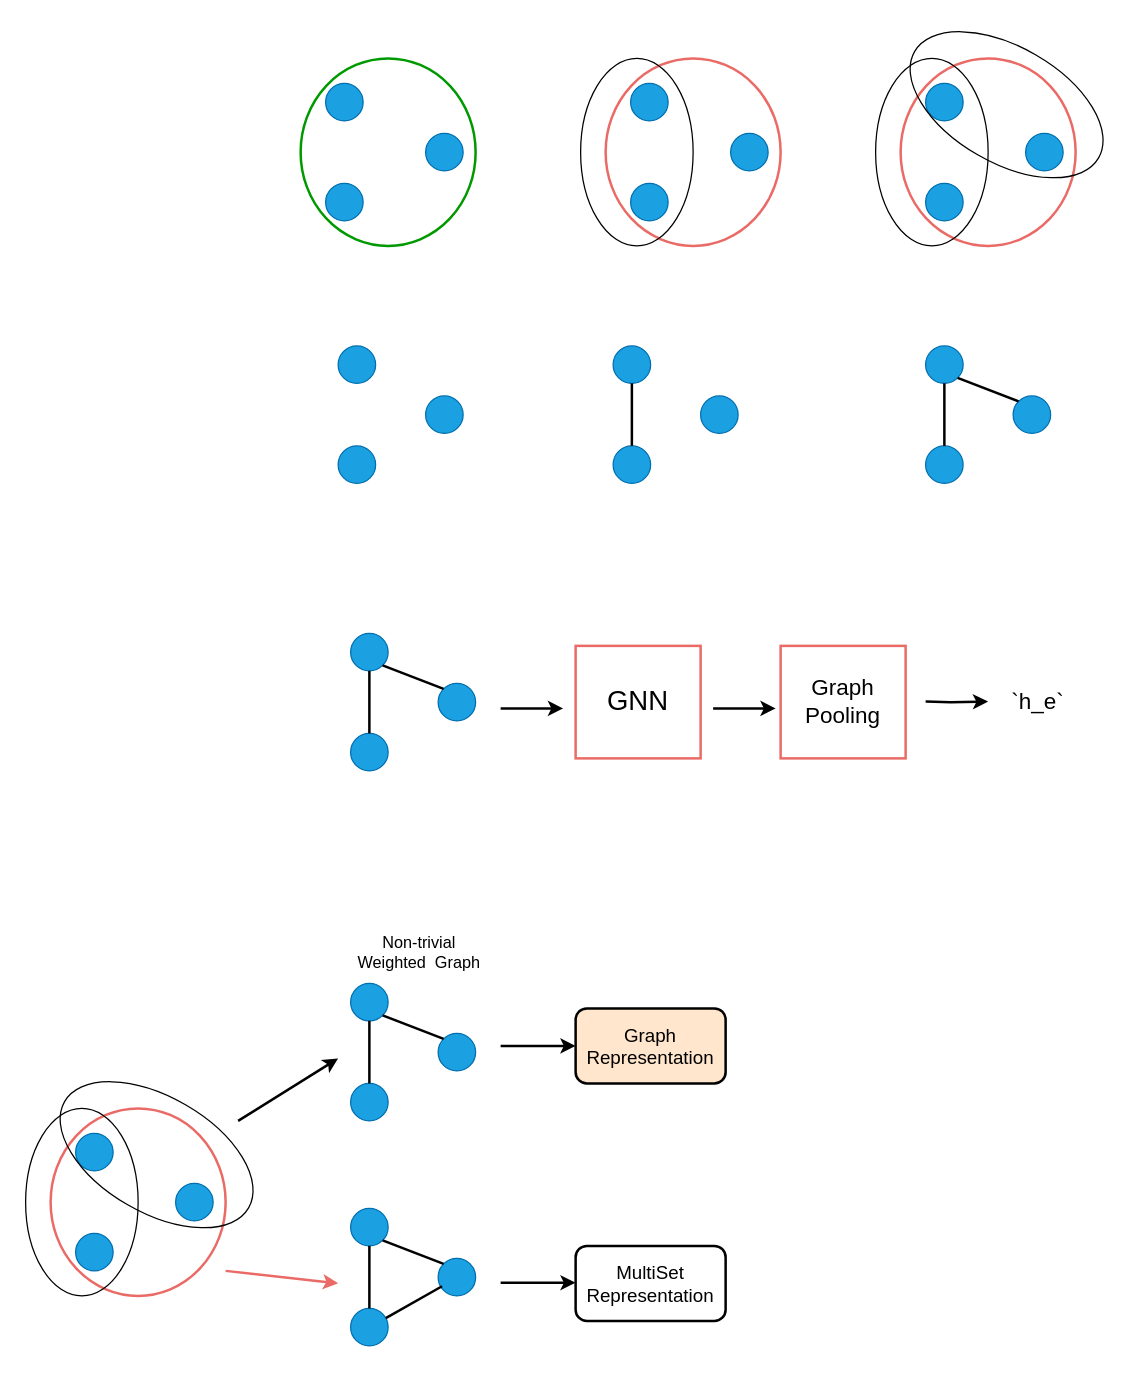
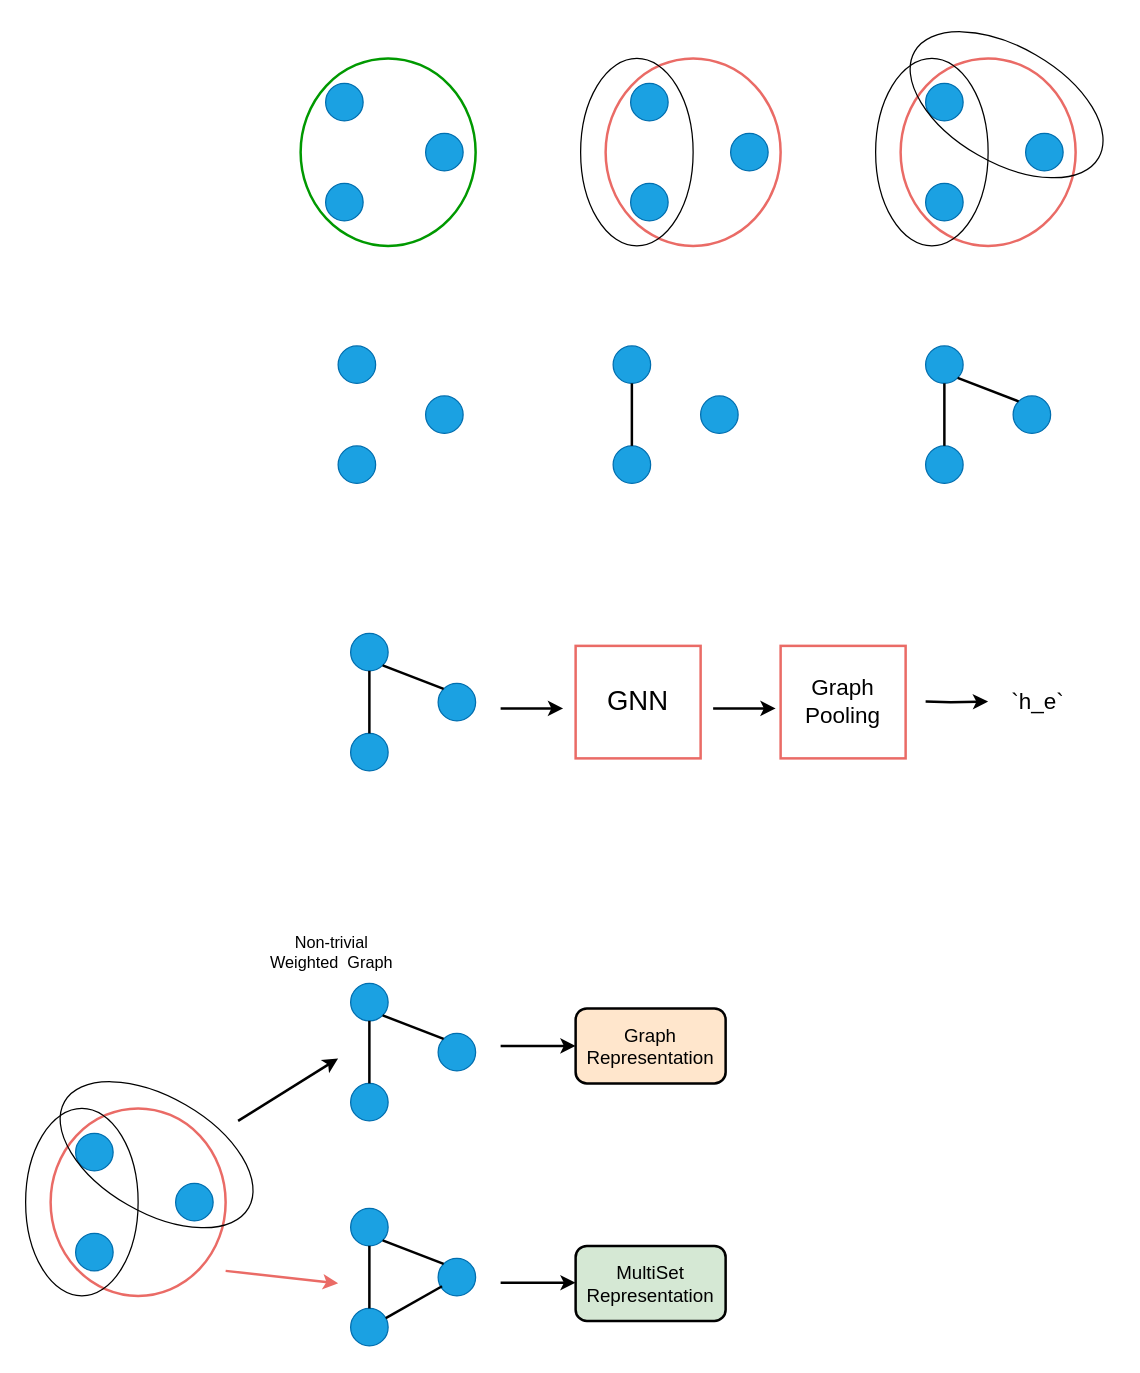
node "Non-trivial Weighted Graph": moved (419, 952) -> (332, 952)
node "MultiSet Representation": fillcolor #ffffff -> #d5e8d4
